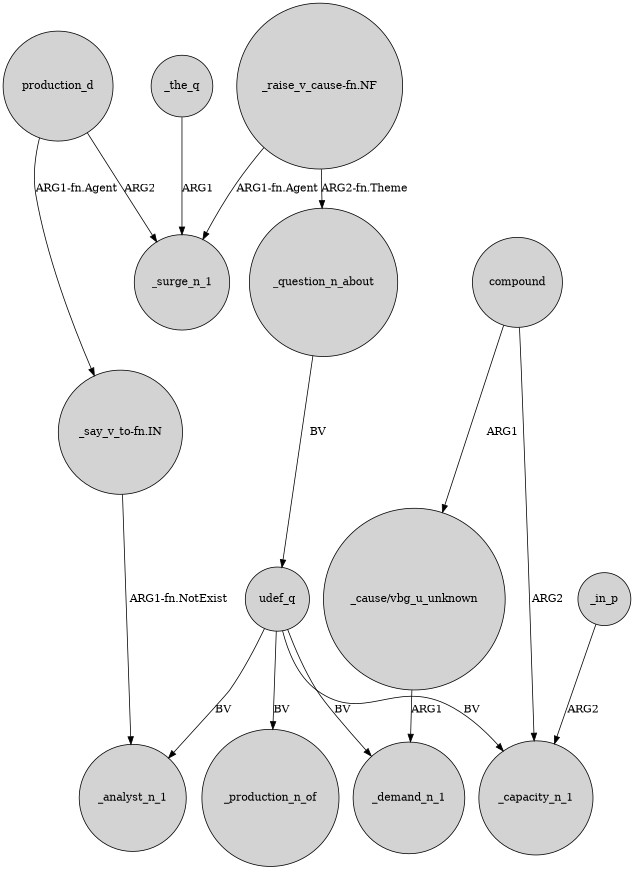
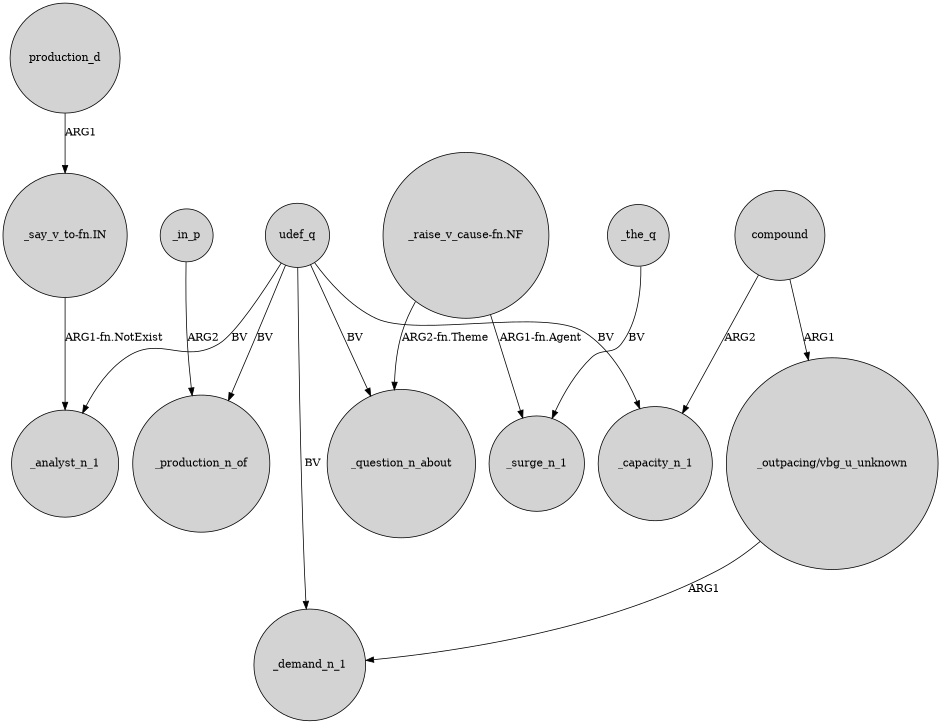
edge "production_d" -> "_surge_n_1": removed, label "ARG2"
edge "production_d" -> "_say_v_to-fn.IN": label "ARG1-fn.Agent" -> "ARG1"
edge "_the_q" -> "_surge_n_1": label "ARG1" -> "BV"
edge "_question_n_about" -> "udef_q": reversed
node "_cause/vbg_u_unknown": label "_cause/vbg_u_unknown" -> "_outpacing/vbg_u_unknown"
edge "_in_p" -> "_capacity_n_1": now "_in_p" -> "_production_n_of"
